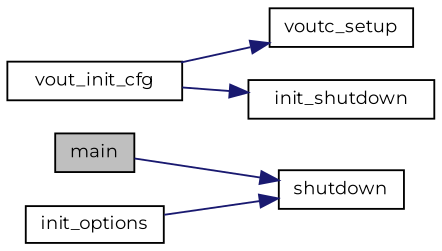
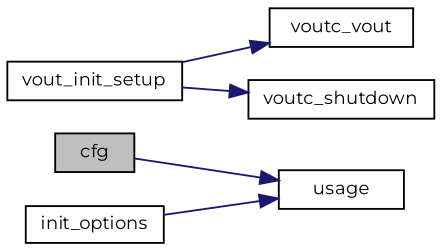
node "voutc_setup": label "voutc_setup" -> "voutc_vout"
node "vout_init_cfg": label "vout_init_cfg" -> "vout_init_setup"
node "init_shutdown": label "init_shutdown" -> "voutc_shutdown"
node "main": label "main" -> "cfg"
node "shutdown": label "shutdown" -> "usage"
